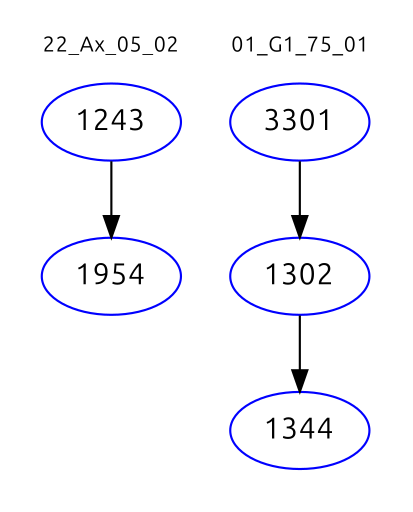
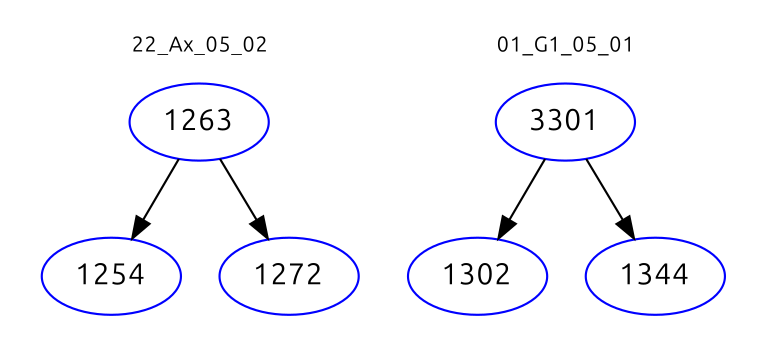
cluster "01_G1_75_01": label "01_G1_75_01" -> "01_G1_05_01"
node "1243": label "1243" -> "1263"
node "1954": label "1954" -> "1254"
node "1272": added
edge "1302" -> "1344": now "3301" -> "1344"
